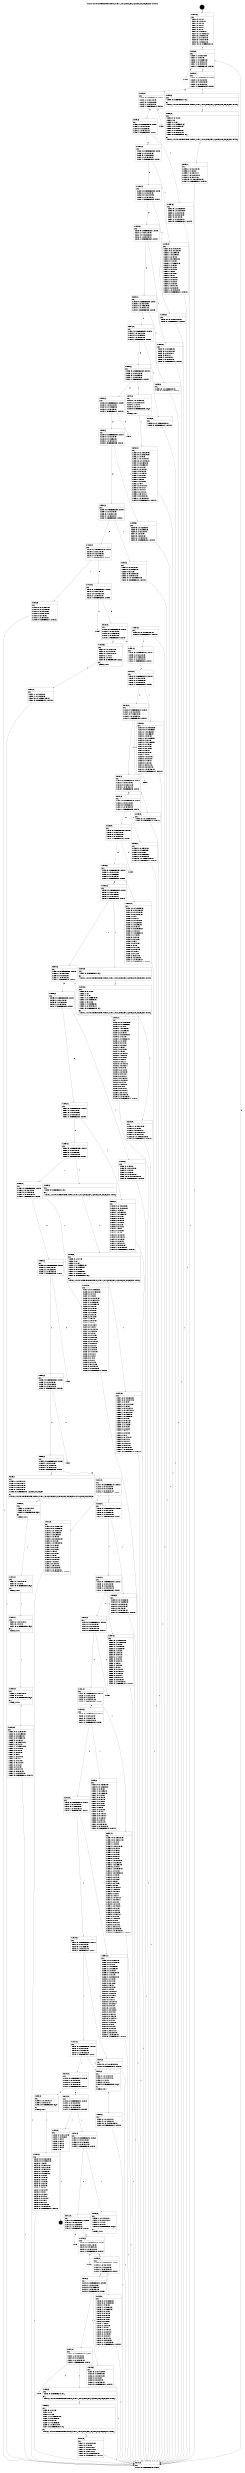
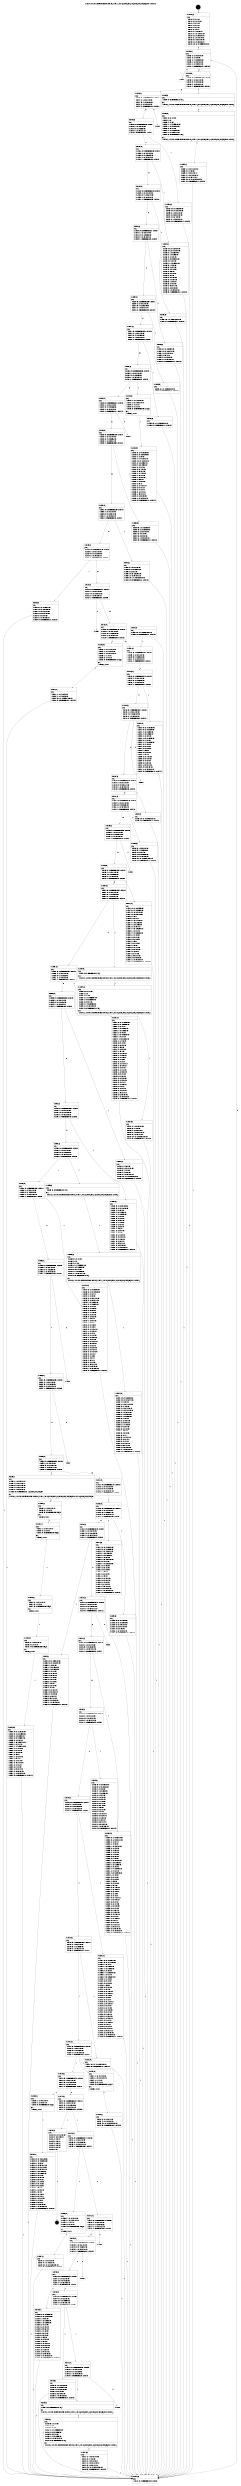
edge "0x401614 [28]" -> "0x402164 [98]": now "0x401630 [28]" -> "0x402164 [98]"
node "0x401a02 [26]": added
